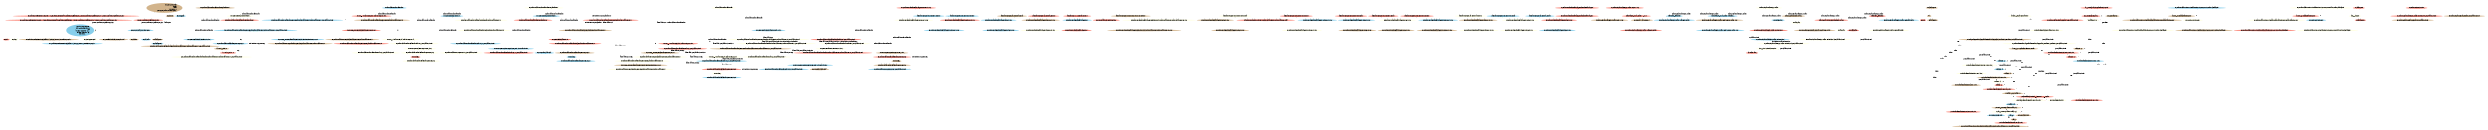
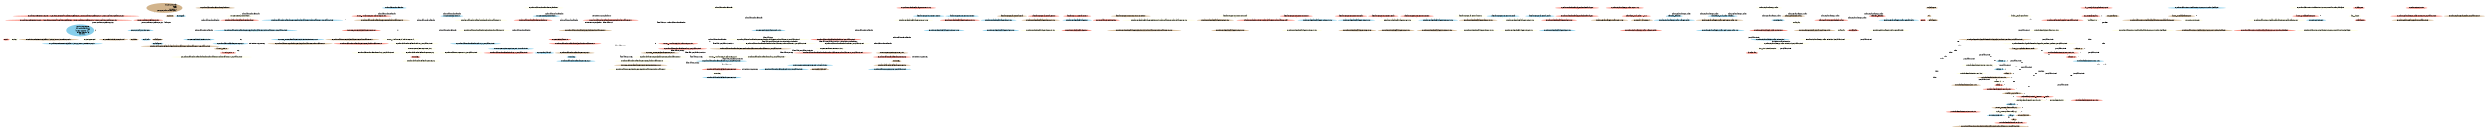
edge "culture = culture ?? CultureInfo.CurrentUICulture" -> "_localisers.TryGetValue(culture.Name, out factory)": label "Now.Globalization.CultureInfo" -> "System.Globalization.CultureInfo"
